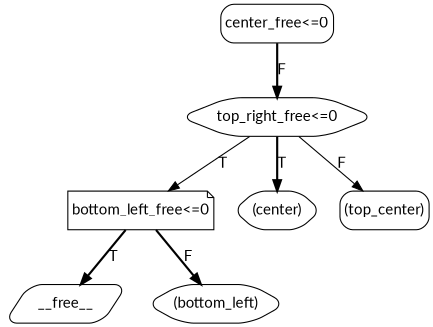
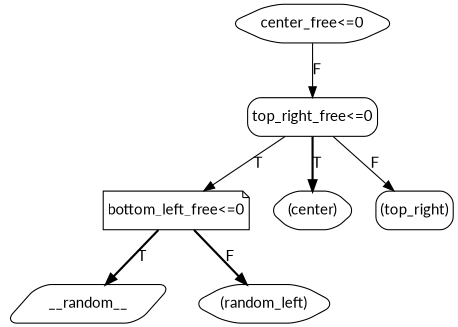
node "center_free<=0": shape box -> hexagon
edge "center_free<=0" -> "top_right_free<=0": style bold -> solid
node "top_right_free<=0": shape hexagon -> box
node "(top_center)": label "(top_center)" -> "(top_right)"
node "__free__": label "__free__" -> "__random__"
node "(bottom_left)": label "(bottom_left)" -> "(random_left)"
